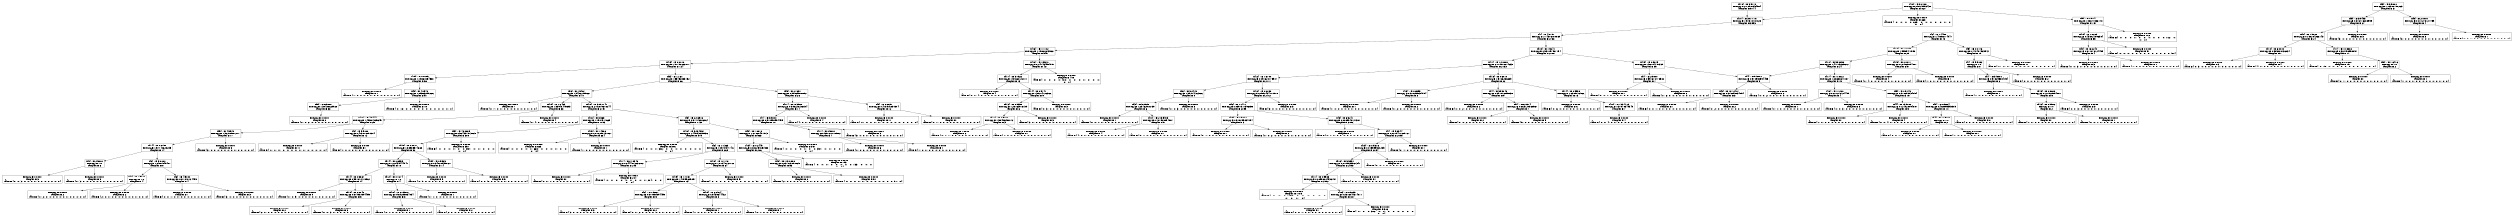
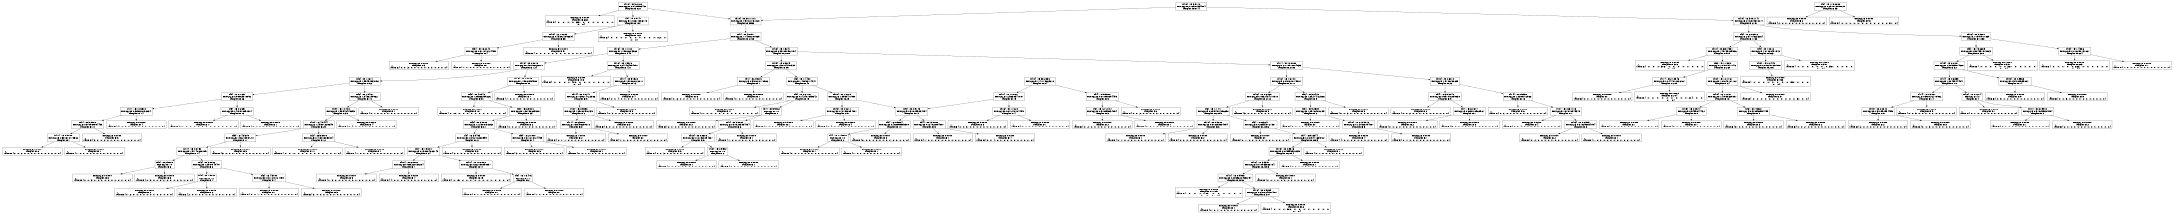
edge "X[18] <= 1.0105 entropy = 1.5559471998 samples = 29" -> "X[10] <= 33.2838 entropy = 1.41713265672 samples = 24": now "X[18] <= 1.0105 entropy = 1.5559471998 samples = 29" -> "X[9] <= 0.9143 entropy = 0.918295834054 samples = 15"
edge "X[19] <= 0.3875 entropy = 1.52104791339 samples = 55" -> "X[4] <= 9.5000 entropy = 0.970950594455 samples = 5": now "X[19] <= 0.3875 entropy = 1.52104791339 samples = 55" -> "X[6] <= 1.4480 entropy = 1.40858174947 samples = 48"
edge "X[13] <= 0.6010 entropy = 1.5726236639 samples = 22" -> "X[13] <= 0.6959 entropy = 0.918295834054 samples = 3": now "X[10] <= 133.4113 entropy = 1.37878349349 samples = 7" -> "X[13] <= 0.6959 entropy = 0.918295834054 samples = 3"
edge "X[6] <= 1.9467 entropy = 1.54361099621 samples = 40" -> "X[10] <= 309.1141 entropy = 2.76819678244 samples = 2191": now "X[18] <= 3.5172 entropy = 2.72581954504 samples = 5744" -> "X[10] <= 309.1141 entropy = 2.76819678244 samples = 2191"
edge "X[8] <= 6.5000 entropy = 1.30138629928 samples = 33" -> "X[3] <= 3.5000 entropy = 1.12308758263 samples = 31": added
edge "X[13] <= 0.2449 entropy = 0.882257651588 samples = 206" -> "X[8] <= 113.0888 entropy = 0.231813050025 samples = 53": removed
